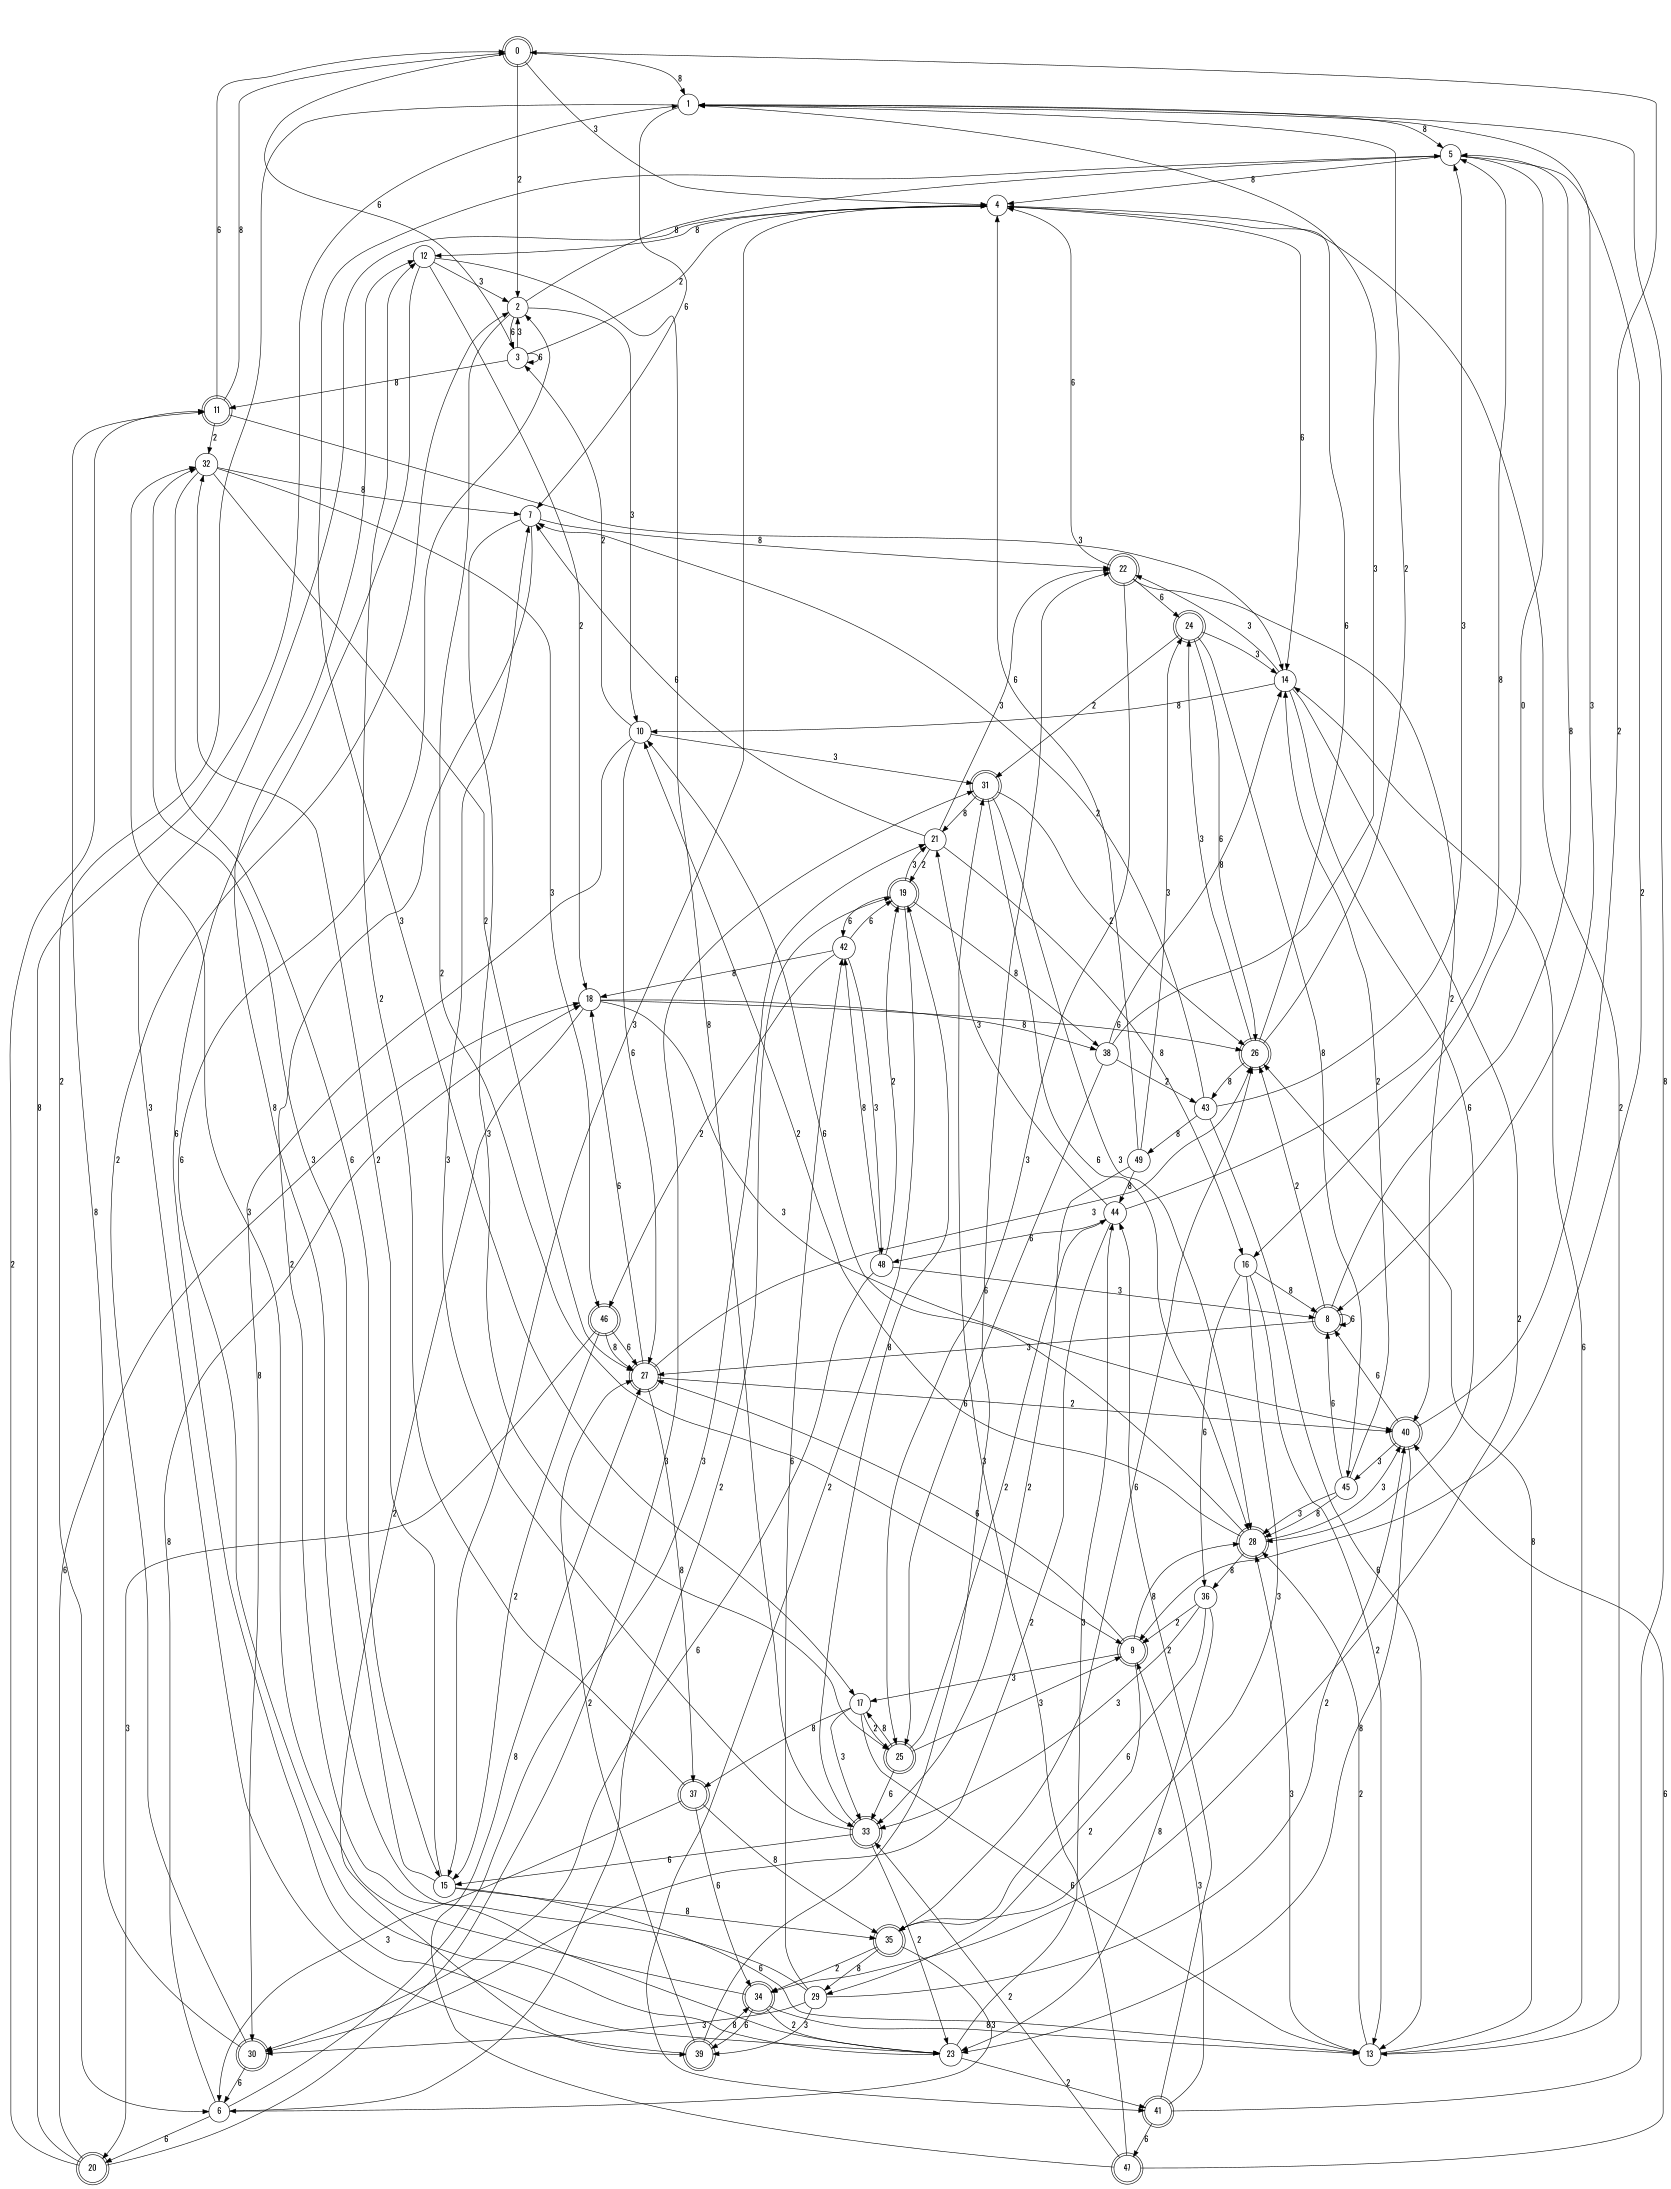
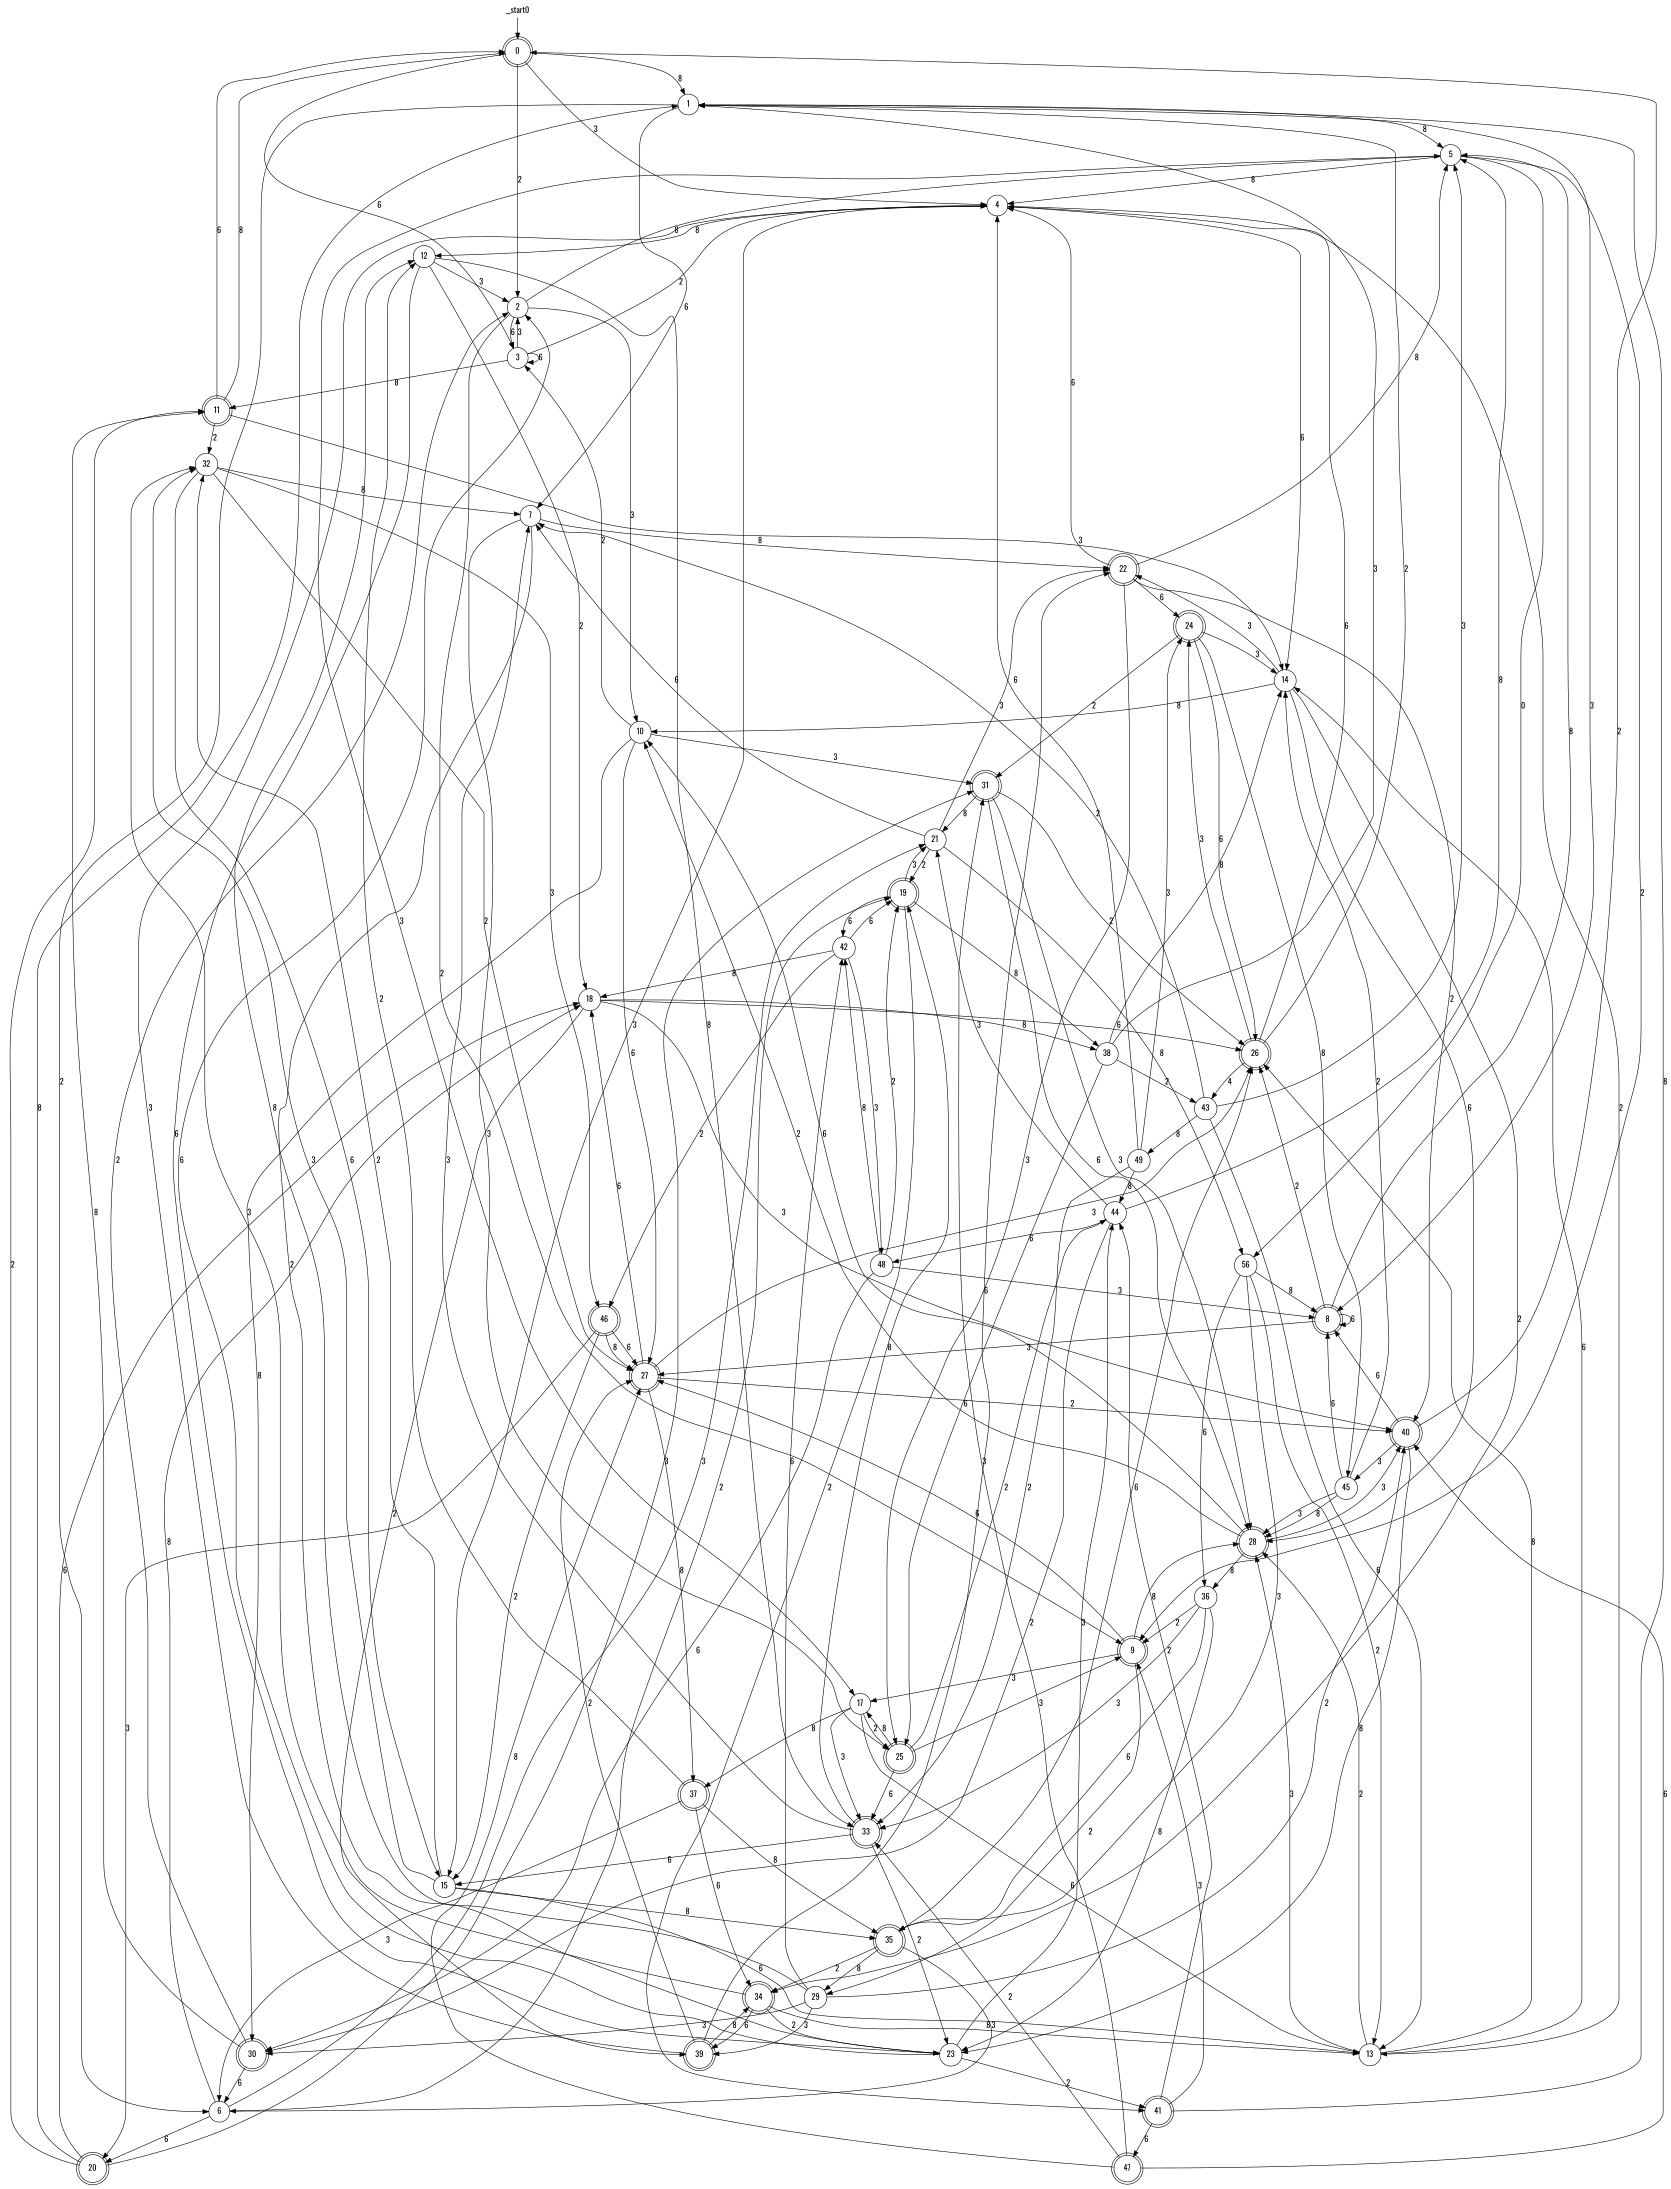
node "__start0": added
edge "22" -> "5": added, label "8"
edge "26" -> "43": label "8" -> "4"
node "16": label "16" -> "56"
